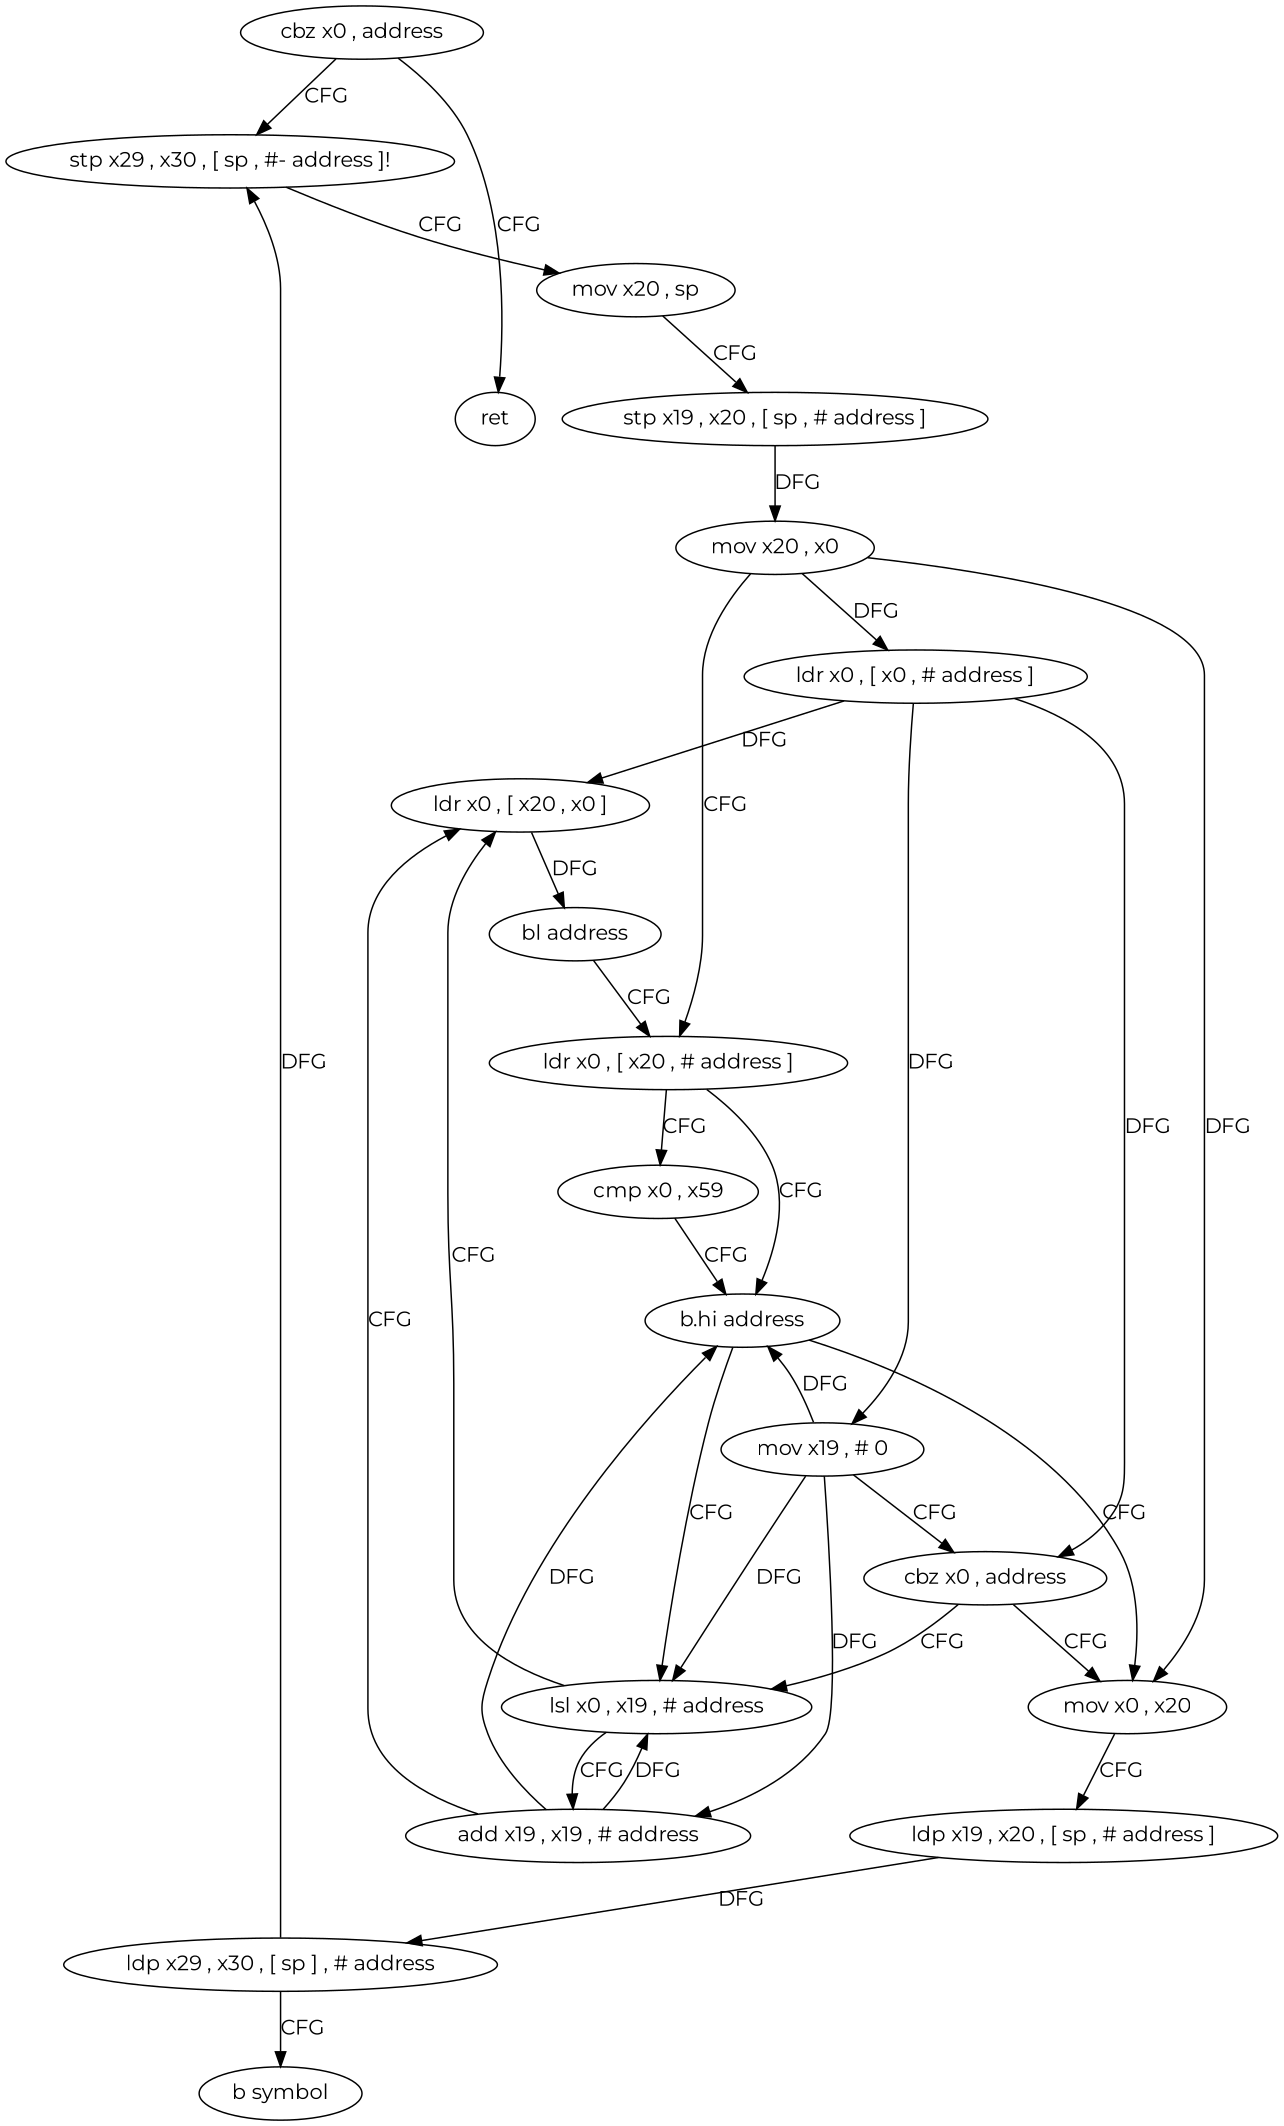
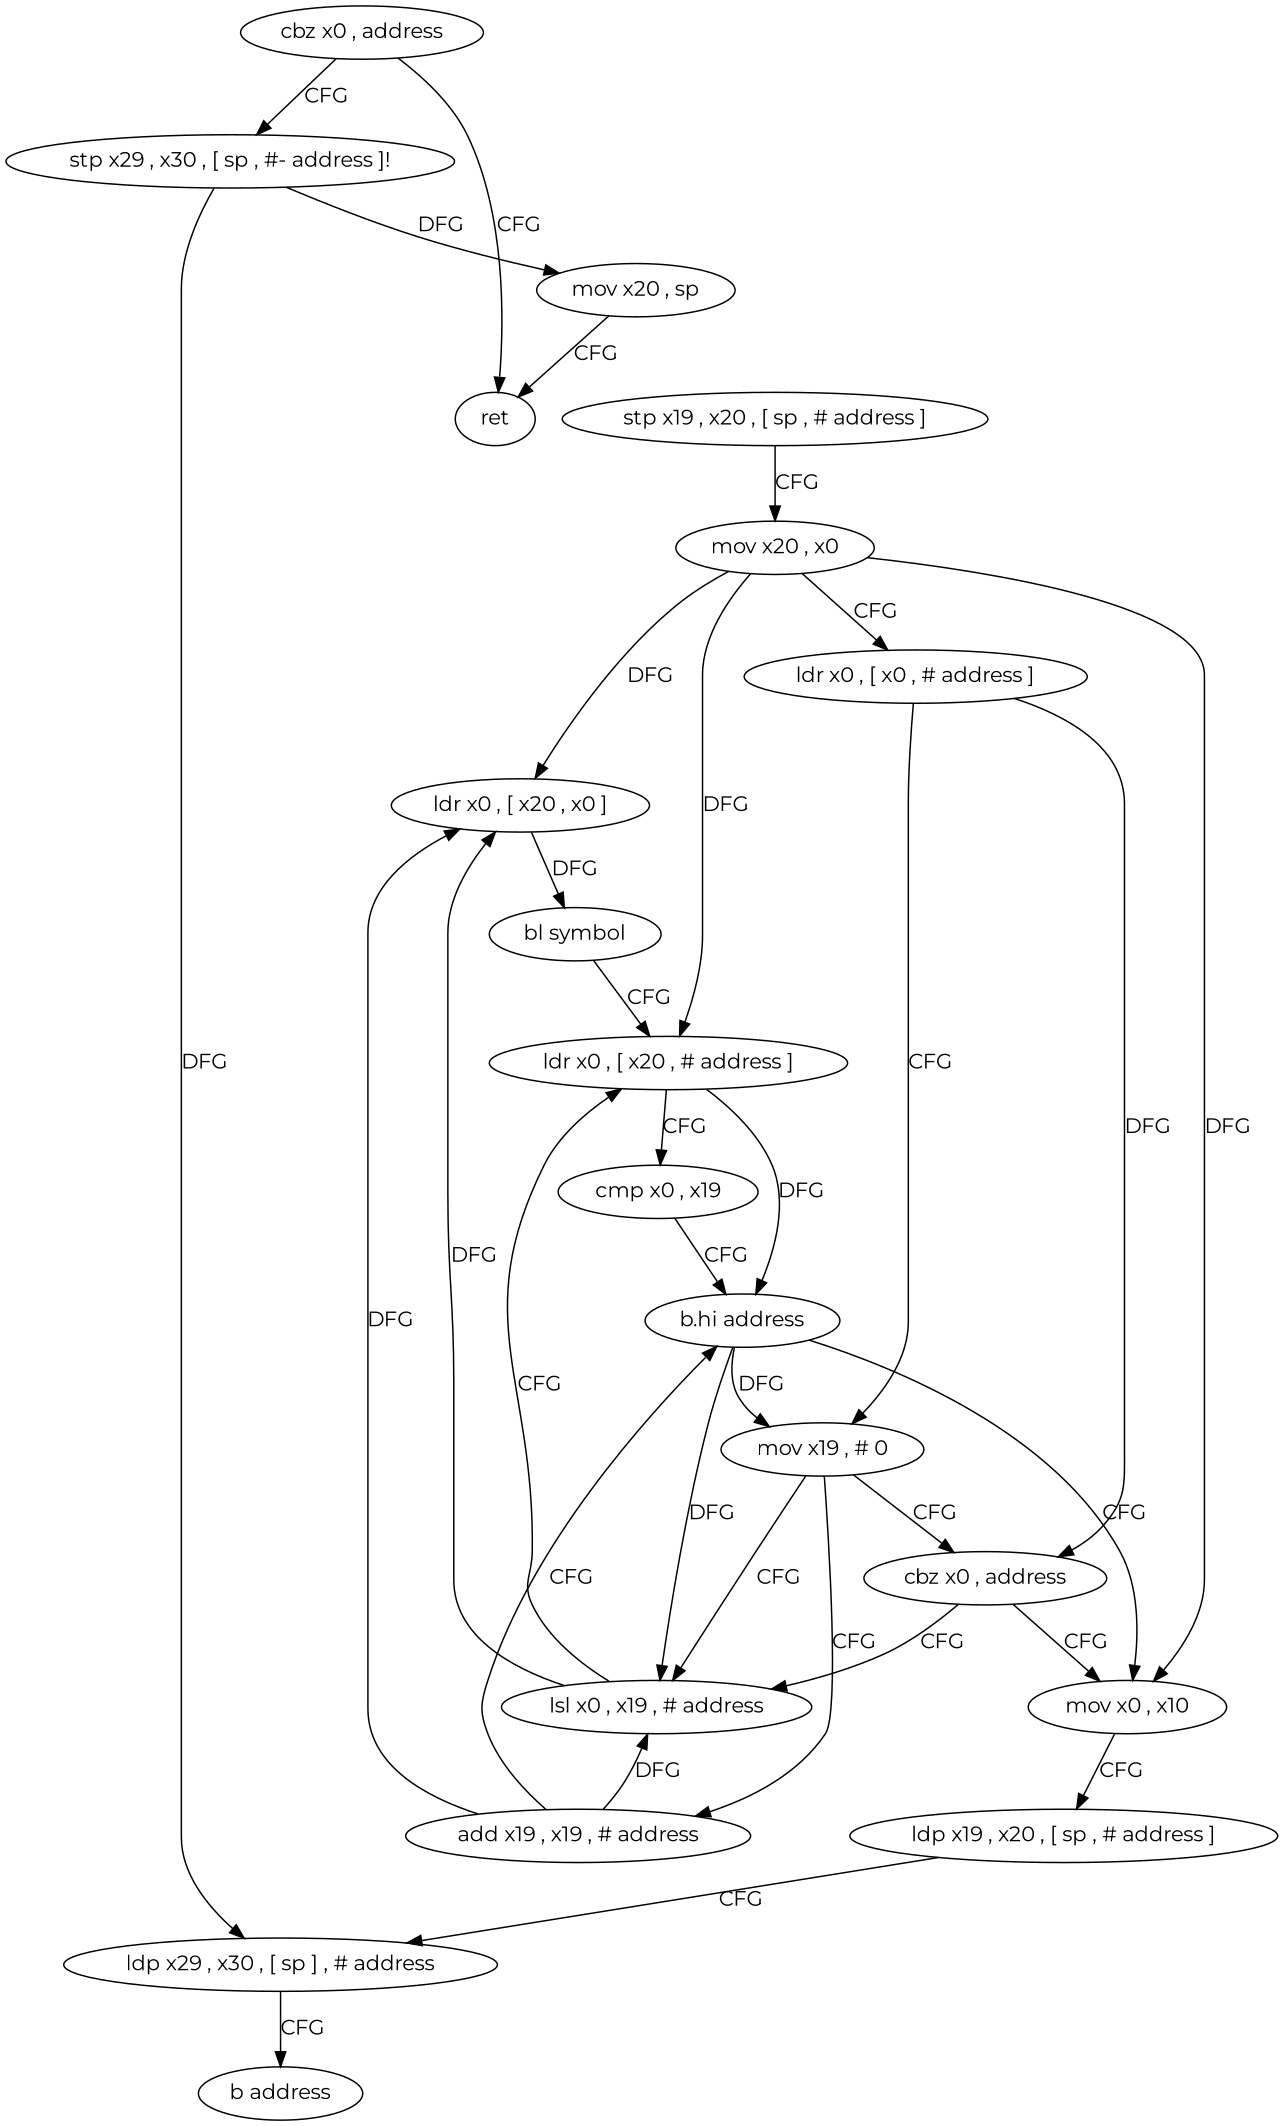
edge "stp x29 , x30 , [ sp , #- address ]!" -> "mov x20 , sp": label "CFG" -> "DFG"
edge "mov x20 , sp" -> "stp x19 , x20 , [ sp , # address ]": now "mov x20 , sp" -> "ret"
edge "stp x19 , x20 , [ sp , # address ]" -> "mov x20 , x0": label "DFG" -> "CFG"
edge "mov x20 , x0" -> "ldr x0 , [ x0 , # address ]": label "DFG" -> "CFG"
edge "ldr x0 , [ x0 , # address ]" -> "ldr x0 , [ x20 , x0 ]": now "mov x20 , x0" -> "ldr x0 , [ x20 , x0 ]"
edge "mov x20 , x0" -> "ldr x0 , [ x20 , # address ]": label "CFG" -> "DFG"
node "bl address": label "bl address" -> "bl symbol"
edge "ldr x0 , [ x0 , # address ]" -> "mov x19 , # 0": label "DFG" -> "CFG"
edge "ldp x29 , x30 , [ sp ] , # address" -> "stp x29 , x30 , [ sp , #- address ]!": reversed
node "cmp x0 , x59": label "cmp x0 , x59" -> "cmp x0 , x19"
edge "ldr x0 , [ x20 , # address ]" -> "b.hi address": label "CFG" -> "DFG"
edge "lsl x0 , x19 , # address" -> "ldr x0 , [ x20 , x0 ]": label "CFG" -> "DFG"
edge "add x19 , x19 , # address" -> "ldr x0 , [ x20 , x0 ]": label "CFG" -> "DFG"
edge "mov x19 , # 0" -> "b.hi address": reversed
edge "b.hi address" -> "lsl x0 , x19 , # address": label "CFG" -> "DFG"
edge "add x19 , x19 , # address" -> "b.hi address": label "DFG" -> "CFG"
edge "mov x19 , # 0" -> "lsl x0 , x19 , # address": label "DFG" -> "CFG"
edge "mov x19 , # 0" -> "add x19 , x19 , # address": label "DFG" -> "CFG"
node "mov x0 , x20": label "mov x0 , x20" -> "mov x0 , x10"
edge "lsl x0 , x19 , # address" -> "add x19 , x19 , # address": now "lsl x0 , x19 , # address" -> "ldr x0 , [ x20 , # address ]"
edge "ldp x19 , x20 , [ sp , # address ]" -> "ldp x29 , x30 , [ sp ] , # address": label "DFG" -> "CFG"
node "b symbol": label "b symbol" -> "b address"
